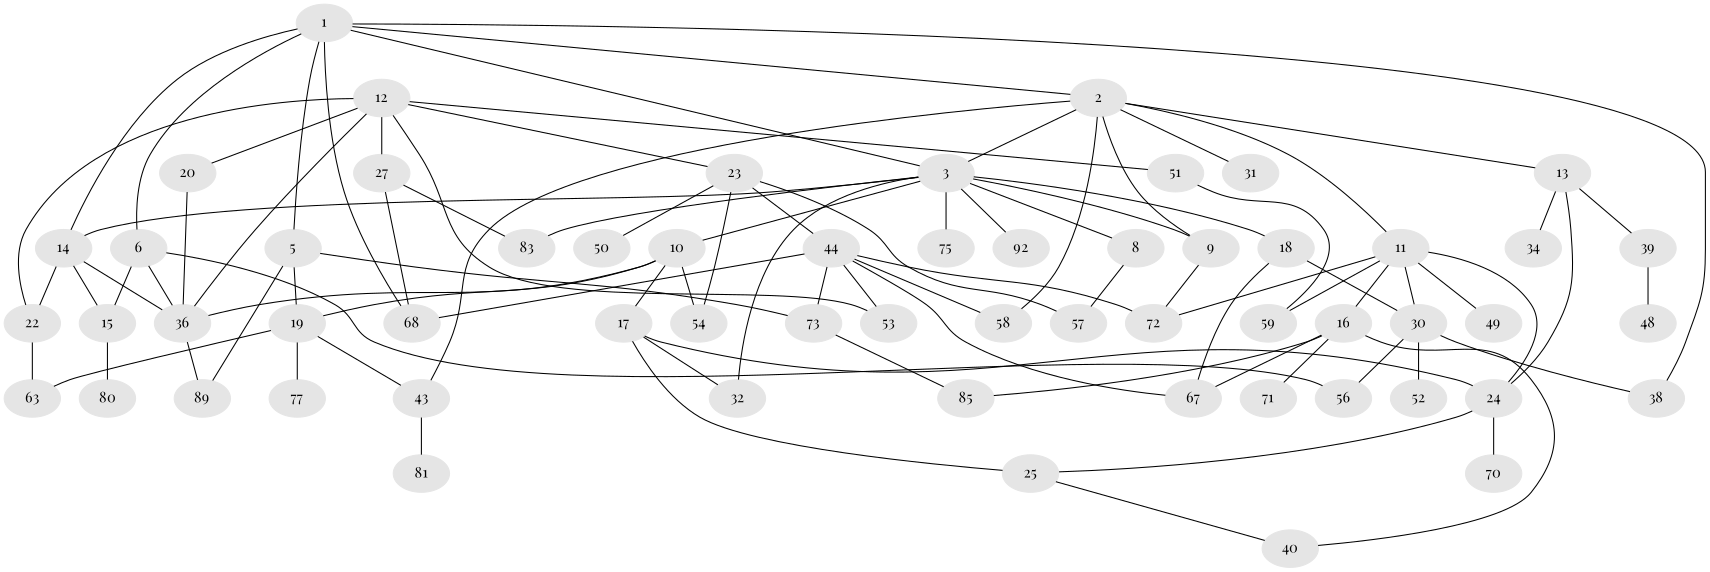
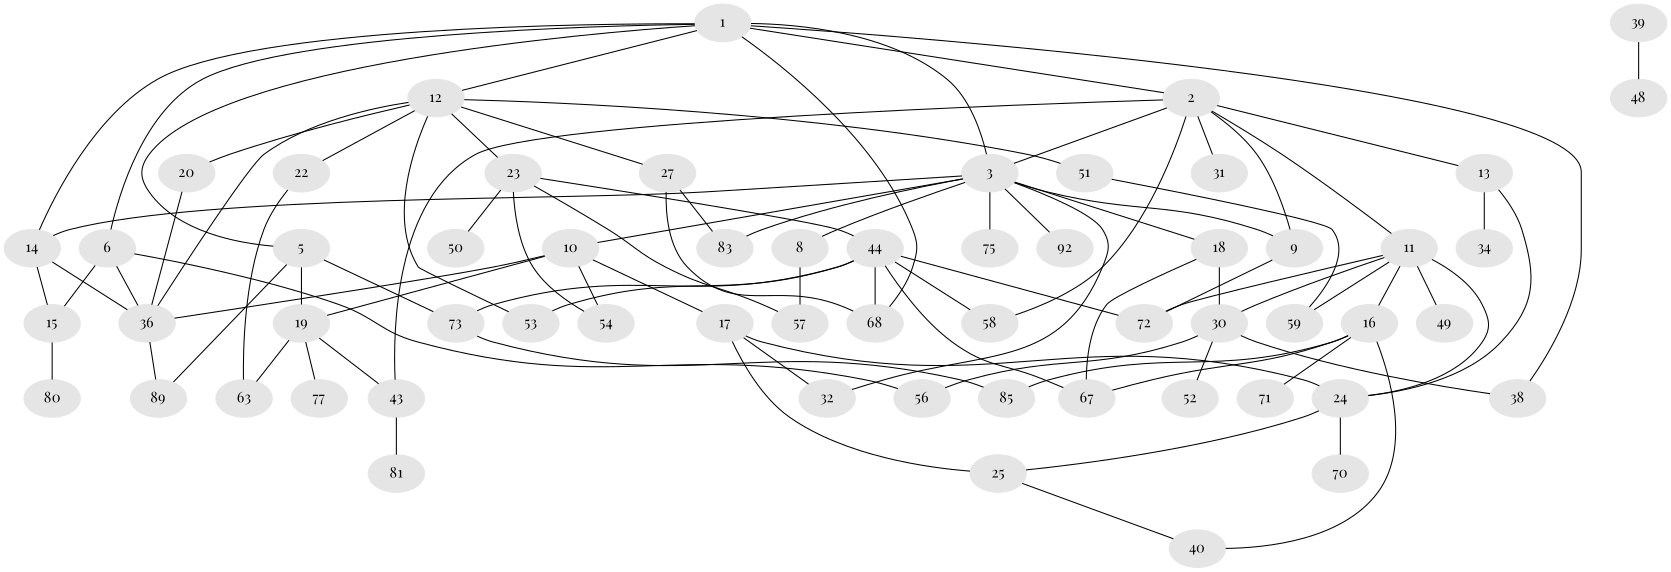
edge "1" -- "12": added
edge "13" -- "39": removed
edge "14" -- "22": removed
